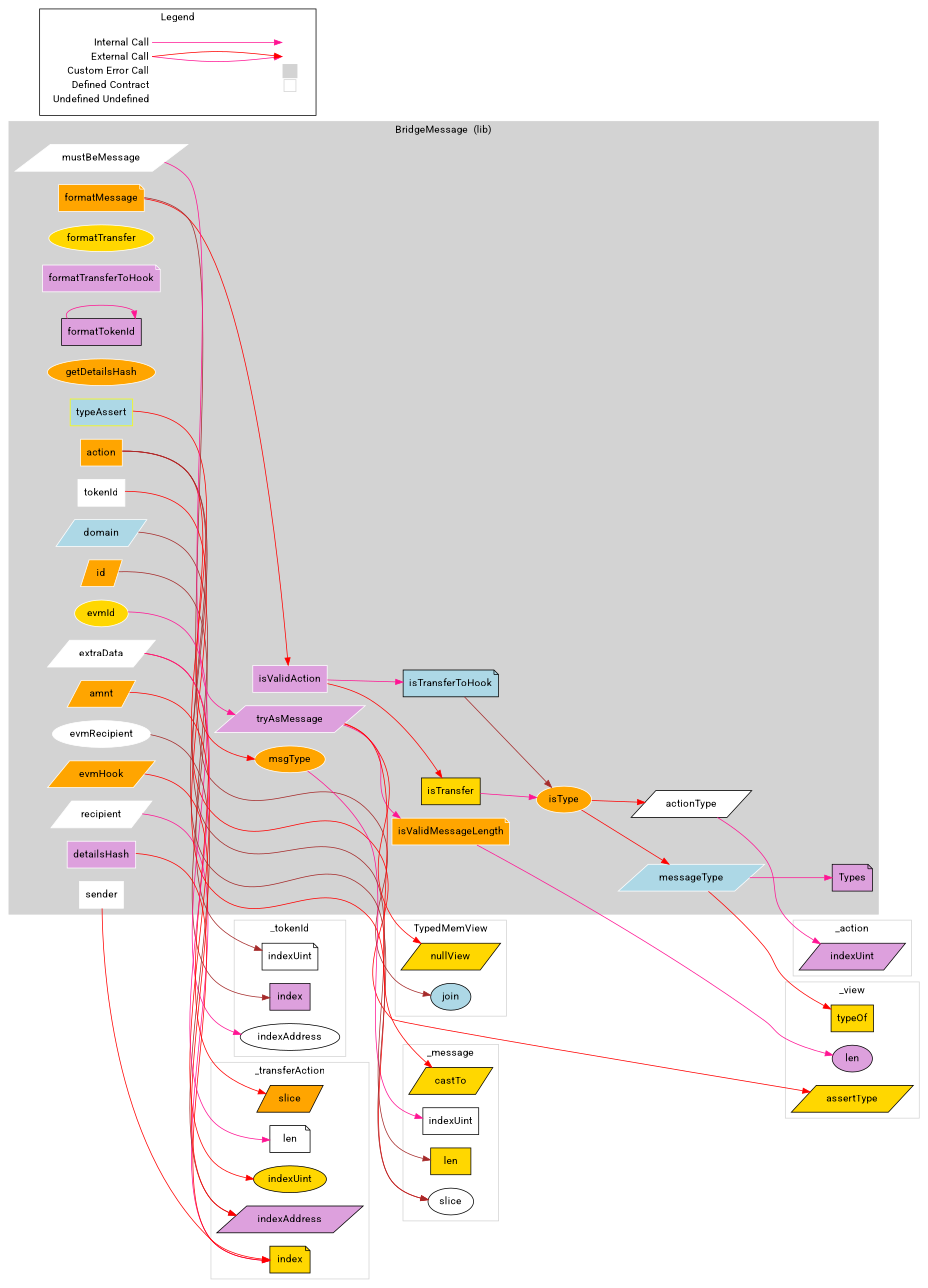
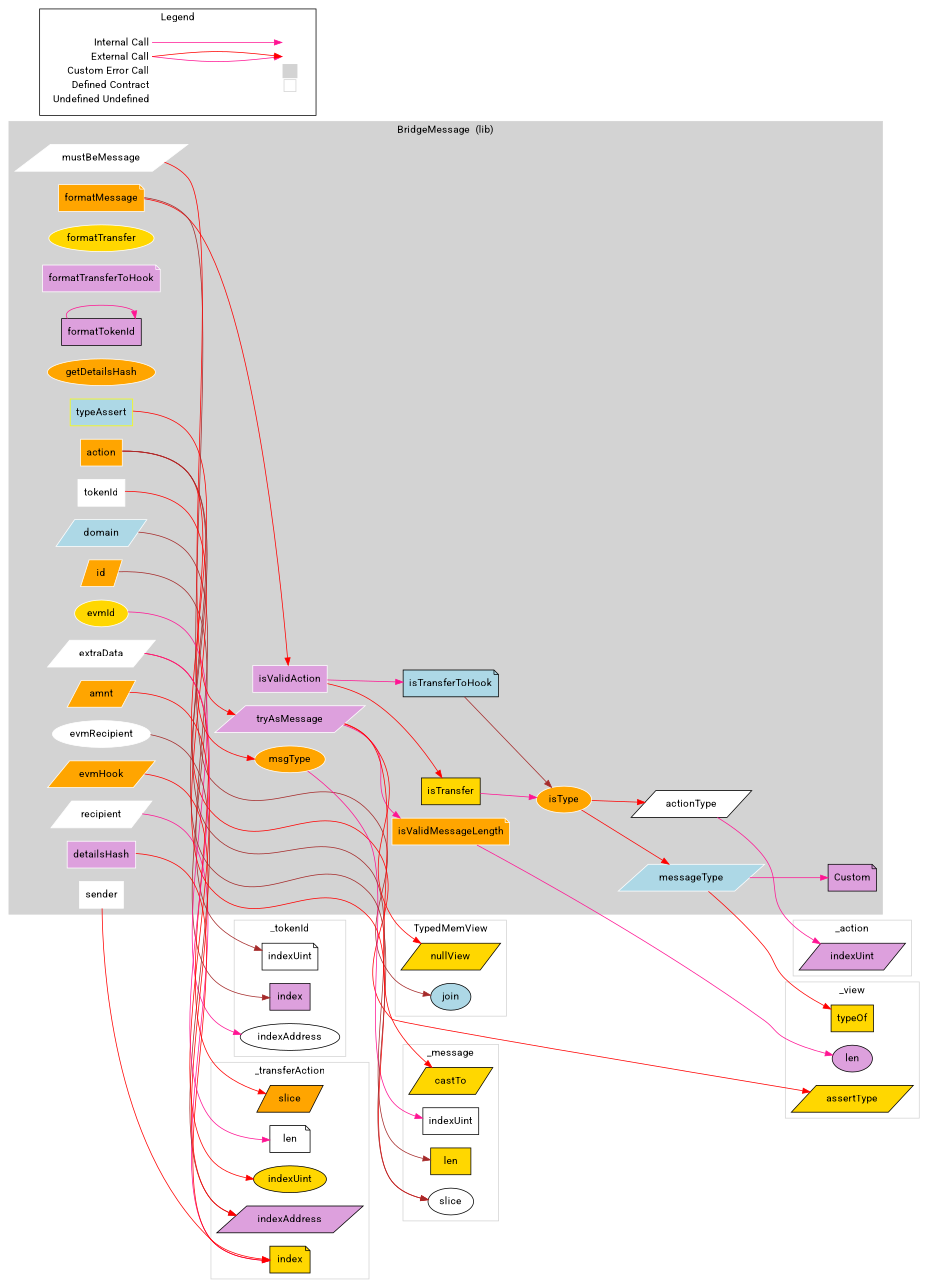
edge "mustBeMessage" -> "tryAsMessage": color deeppink -> red
node "Types": label "Types" -> "Custom"
